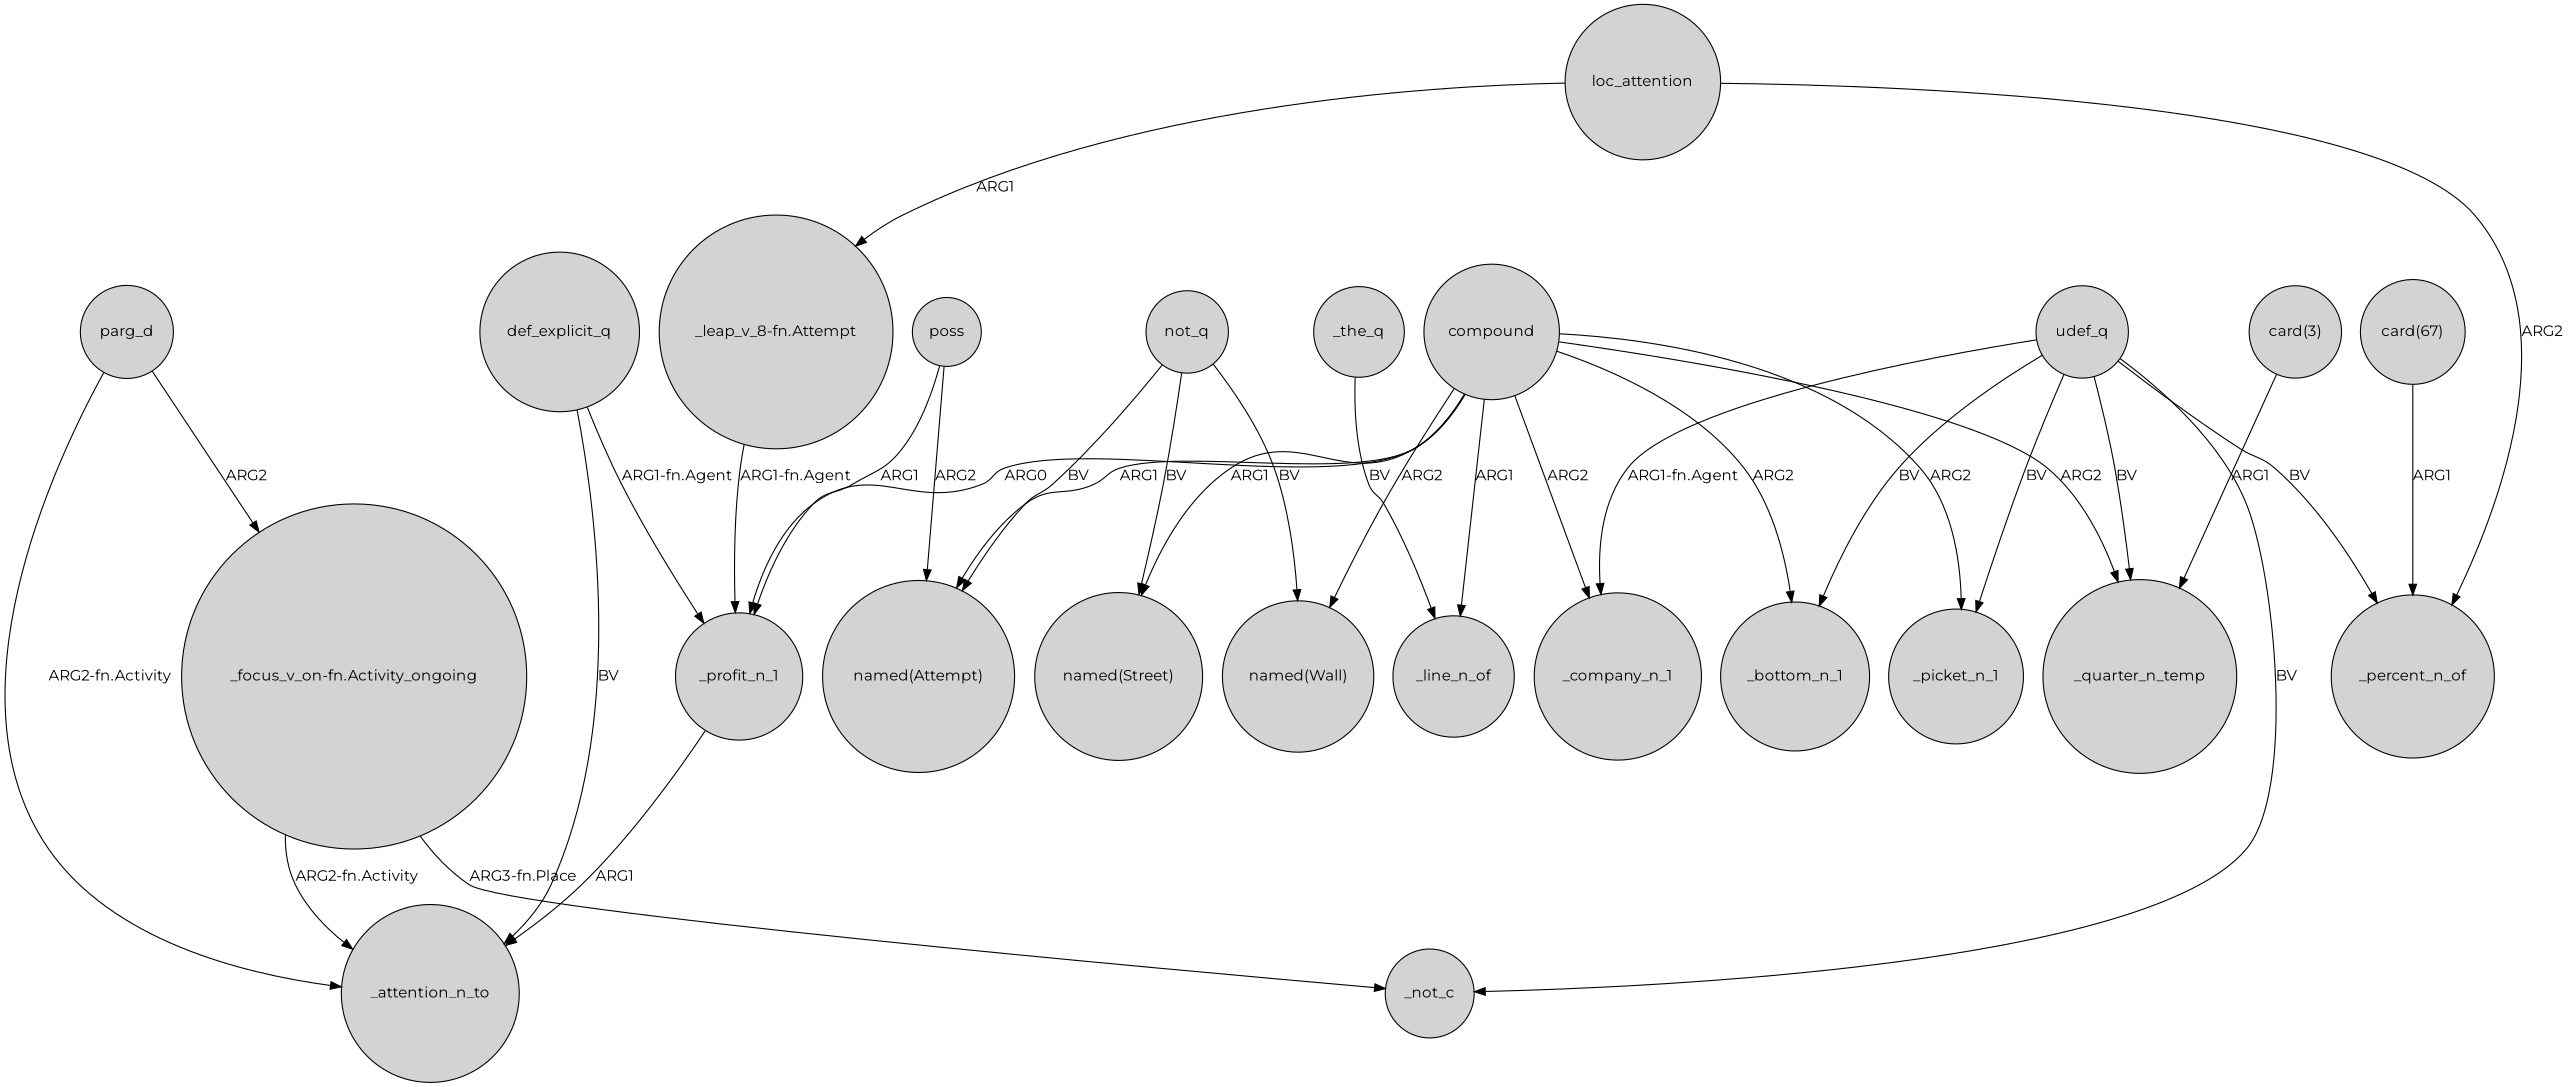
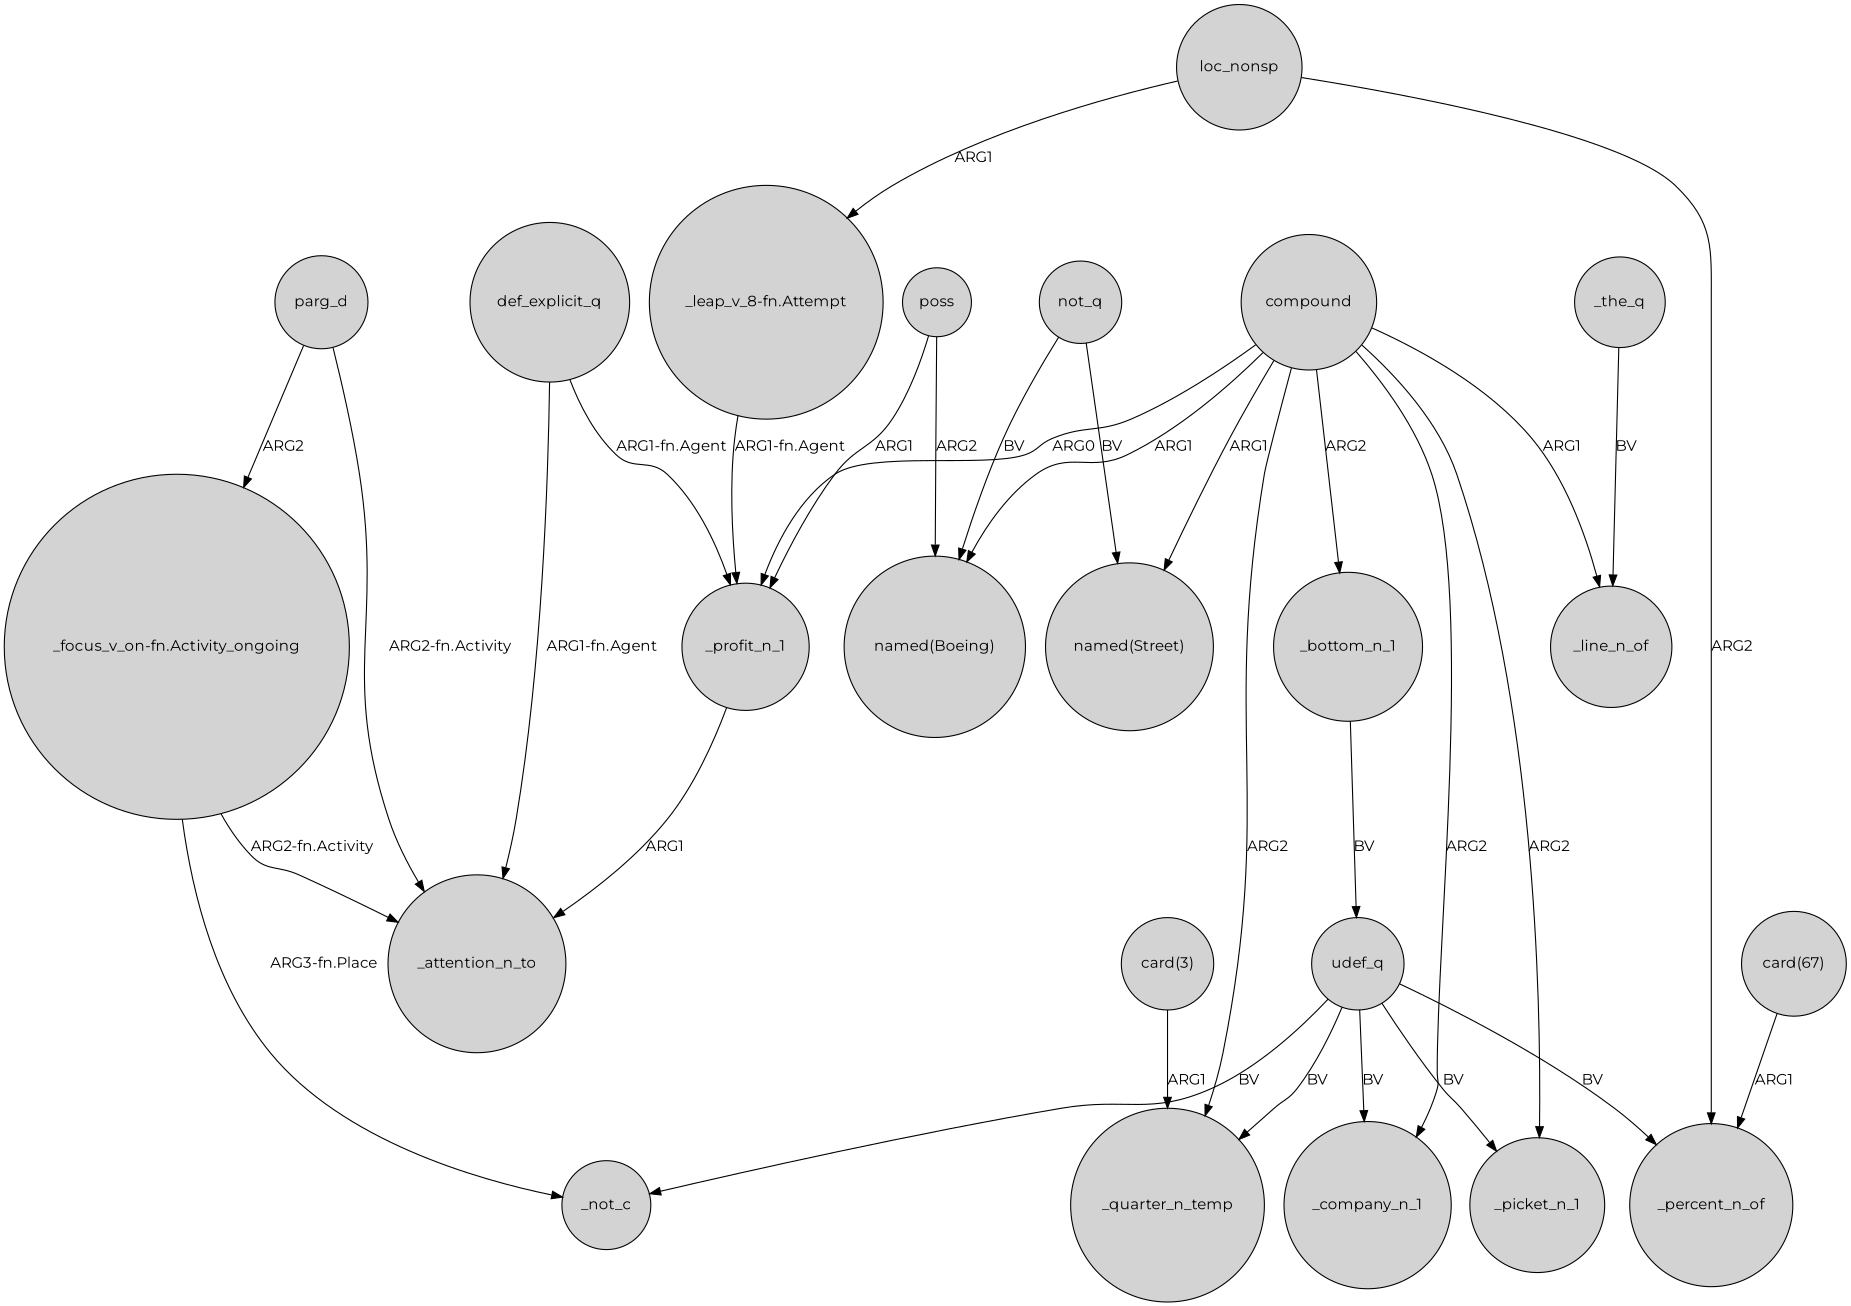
node "loc_attention": label "loc_attention" -> "loc_nonsp"
edge "udef_q" -> "_bottom_n_1": reversed
edge "udef_q" -> "_company_n_1": label "ARG1-fn.Agent" -> "BV"
edge "def_explicit_q" -> "_attention_n_to": label "BV" -> "ARG1-fn.Agent"
node "named(Attempt)": label "named(Attempt)" -> "named(Boeing)"
node "named(Wall)": removed
